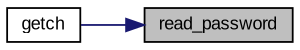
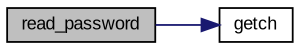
edge "getch" -> "read_password": reversed
